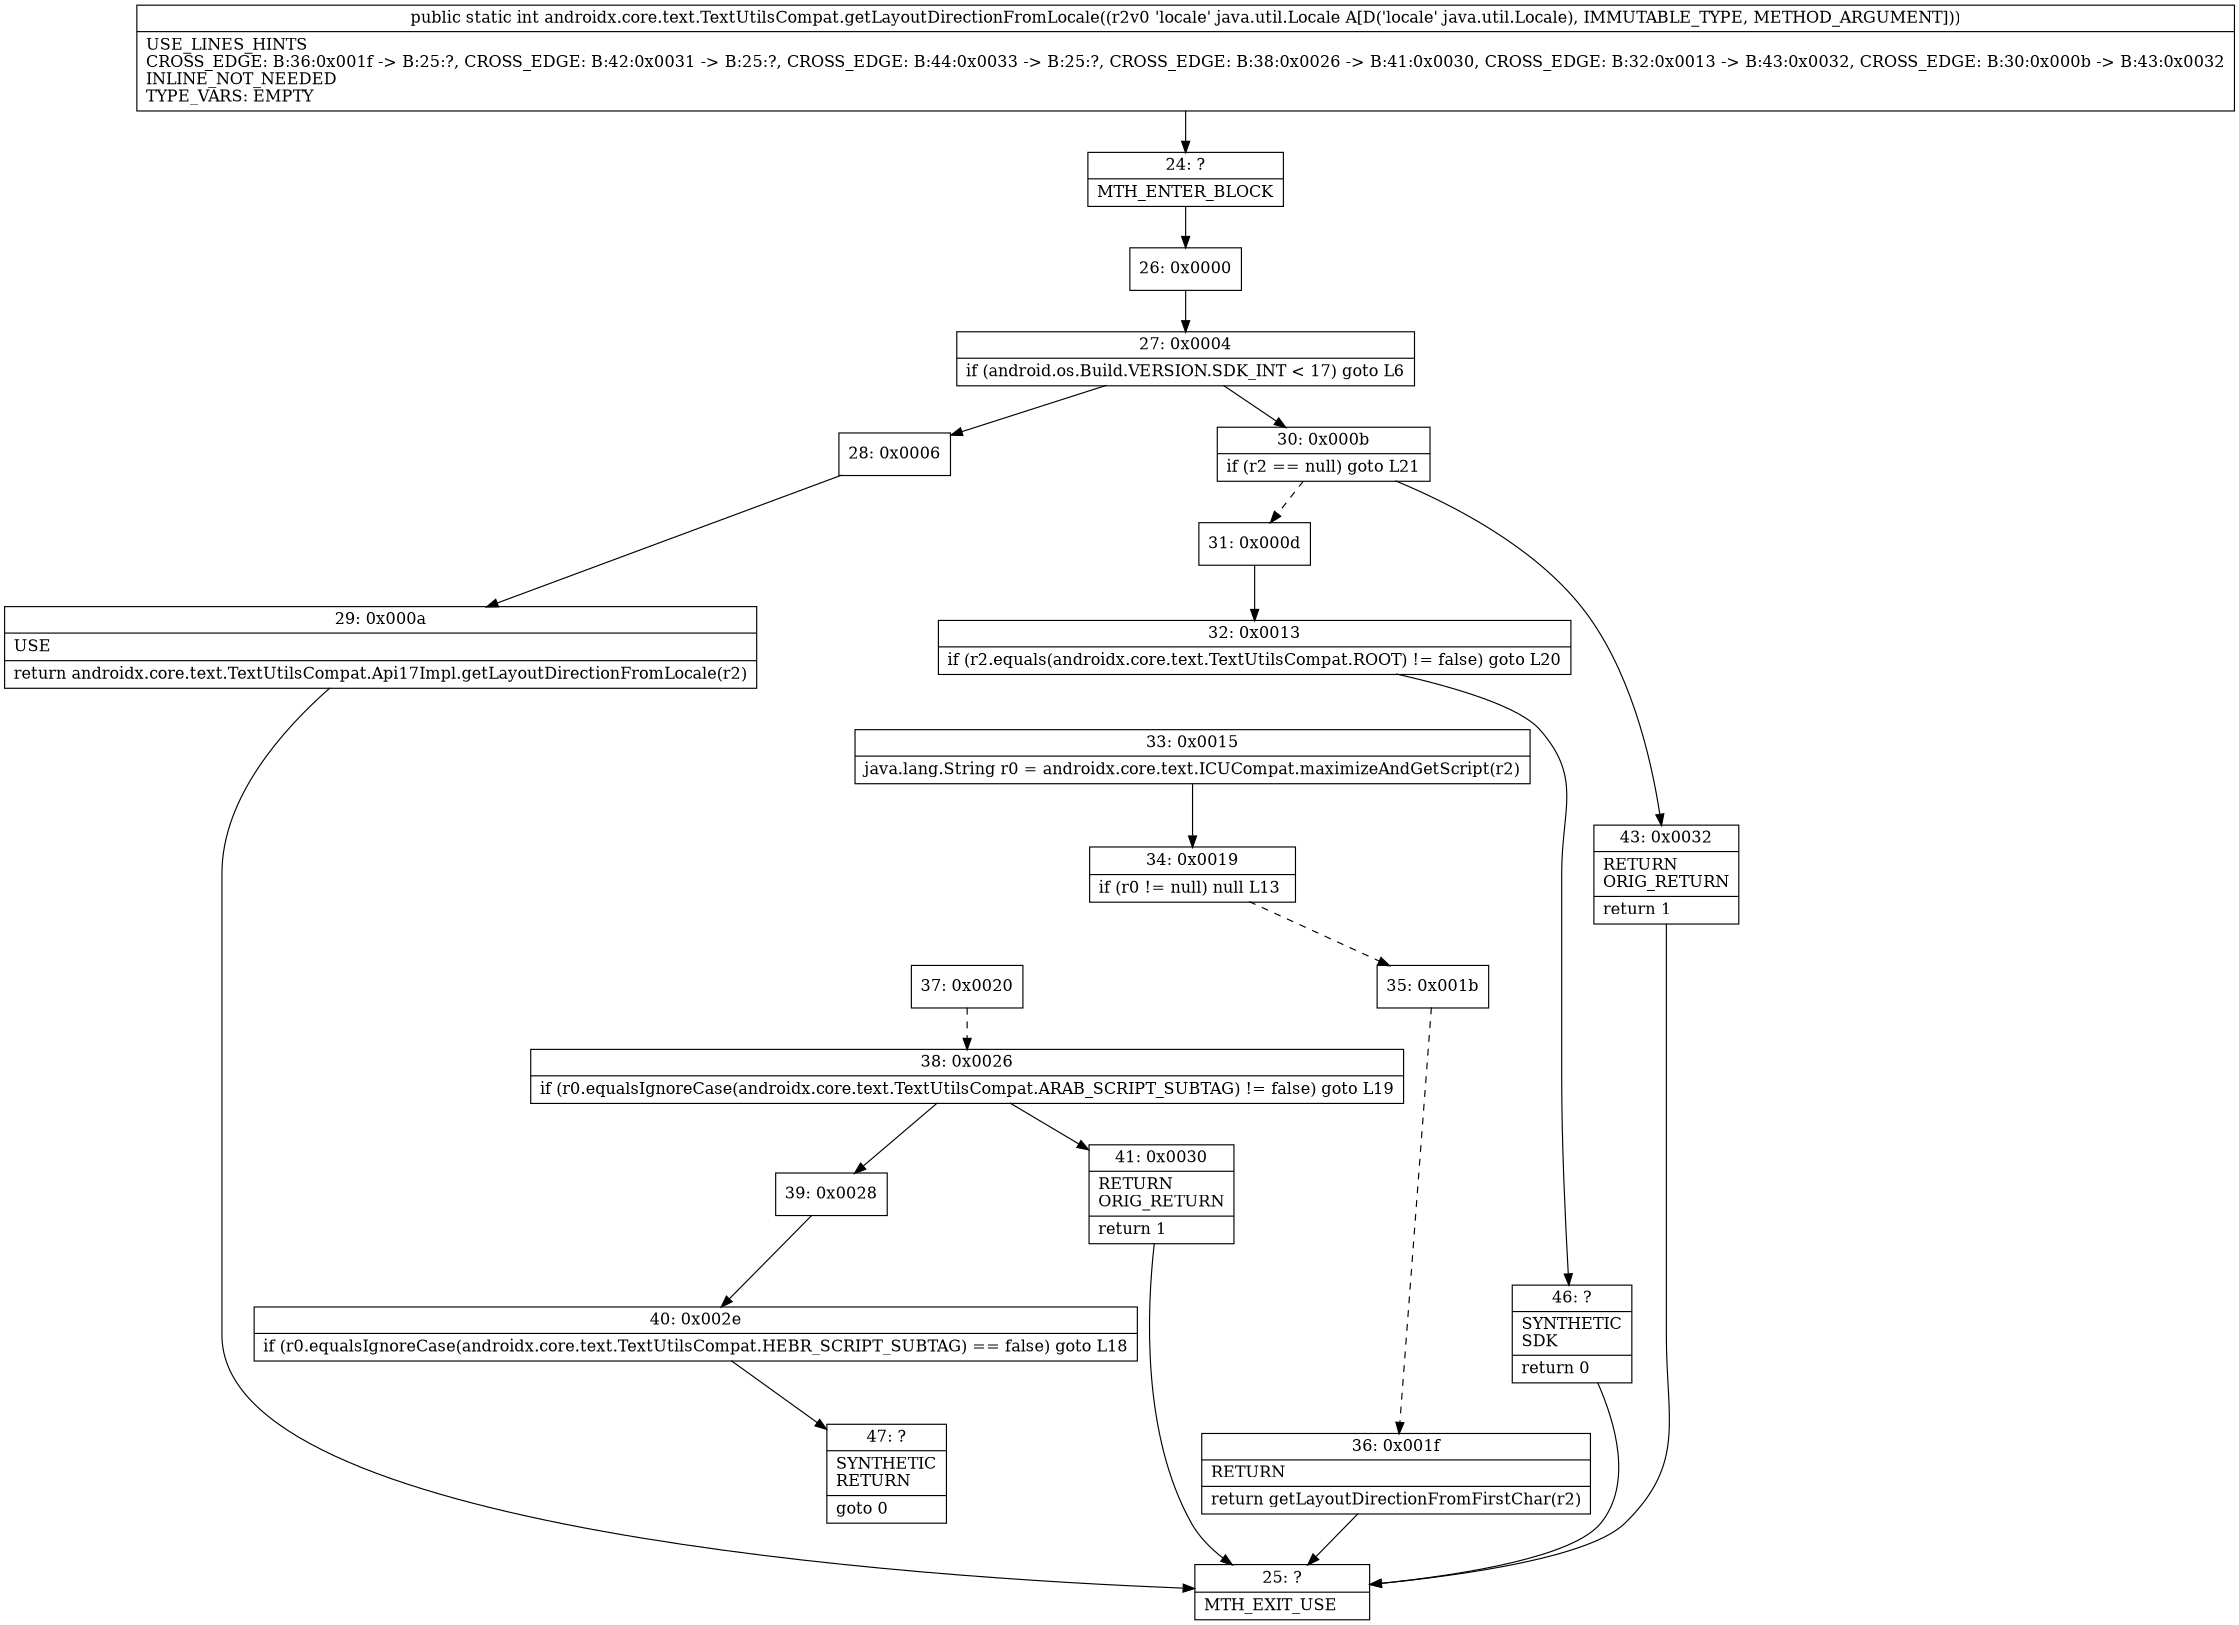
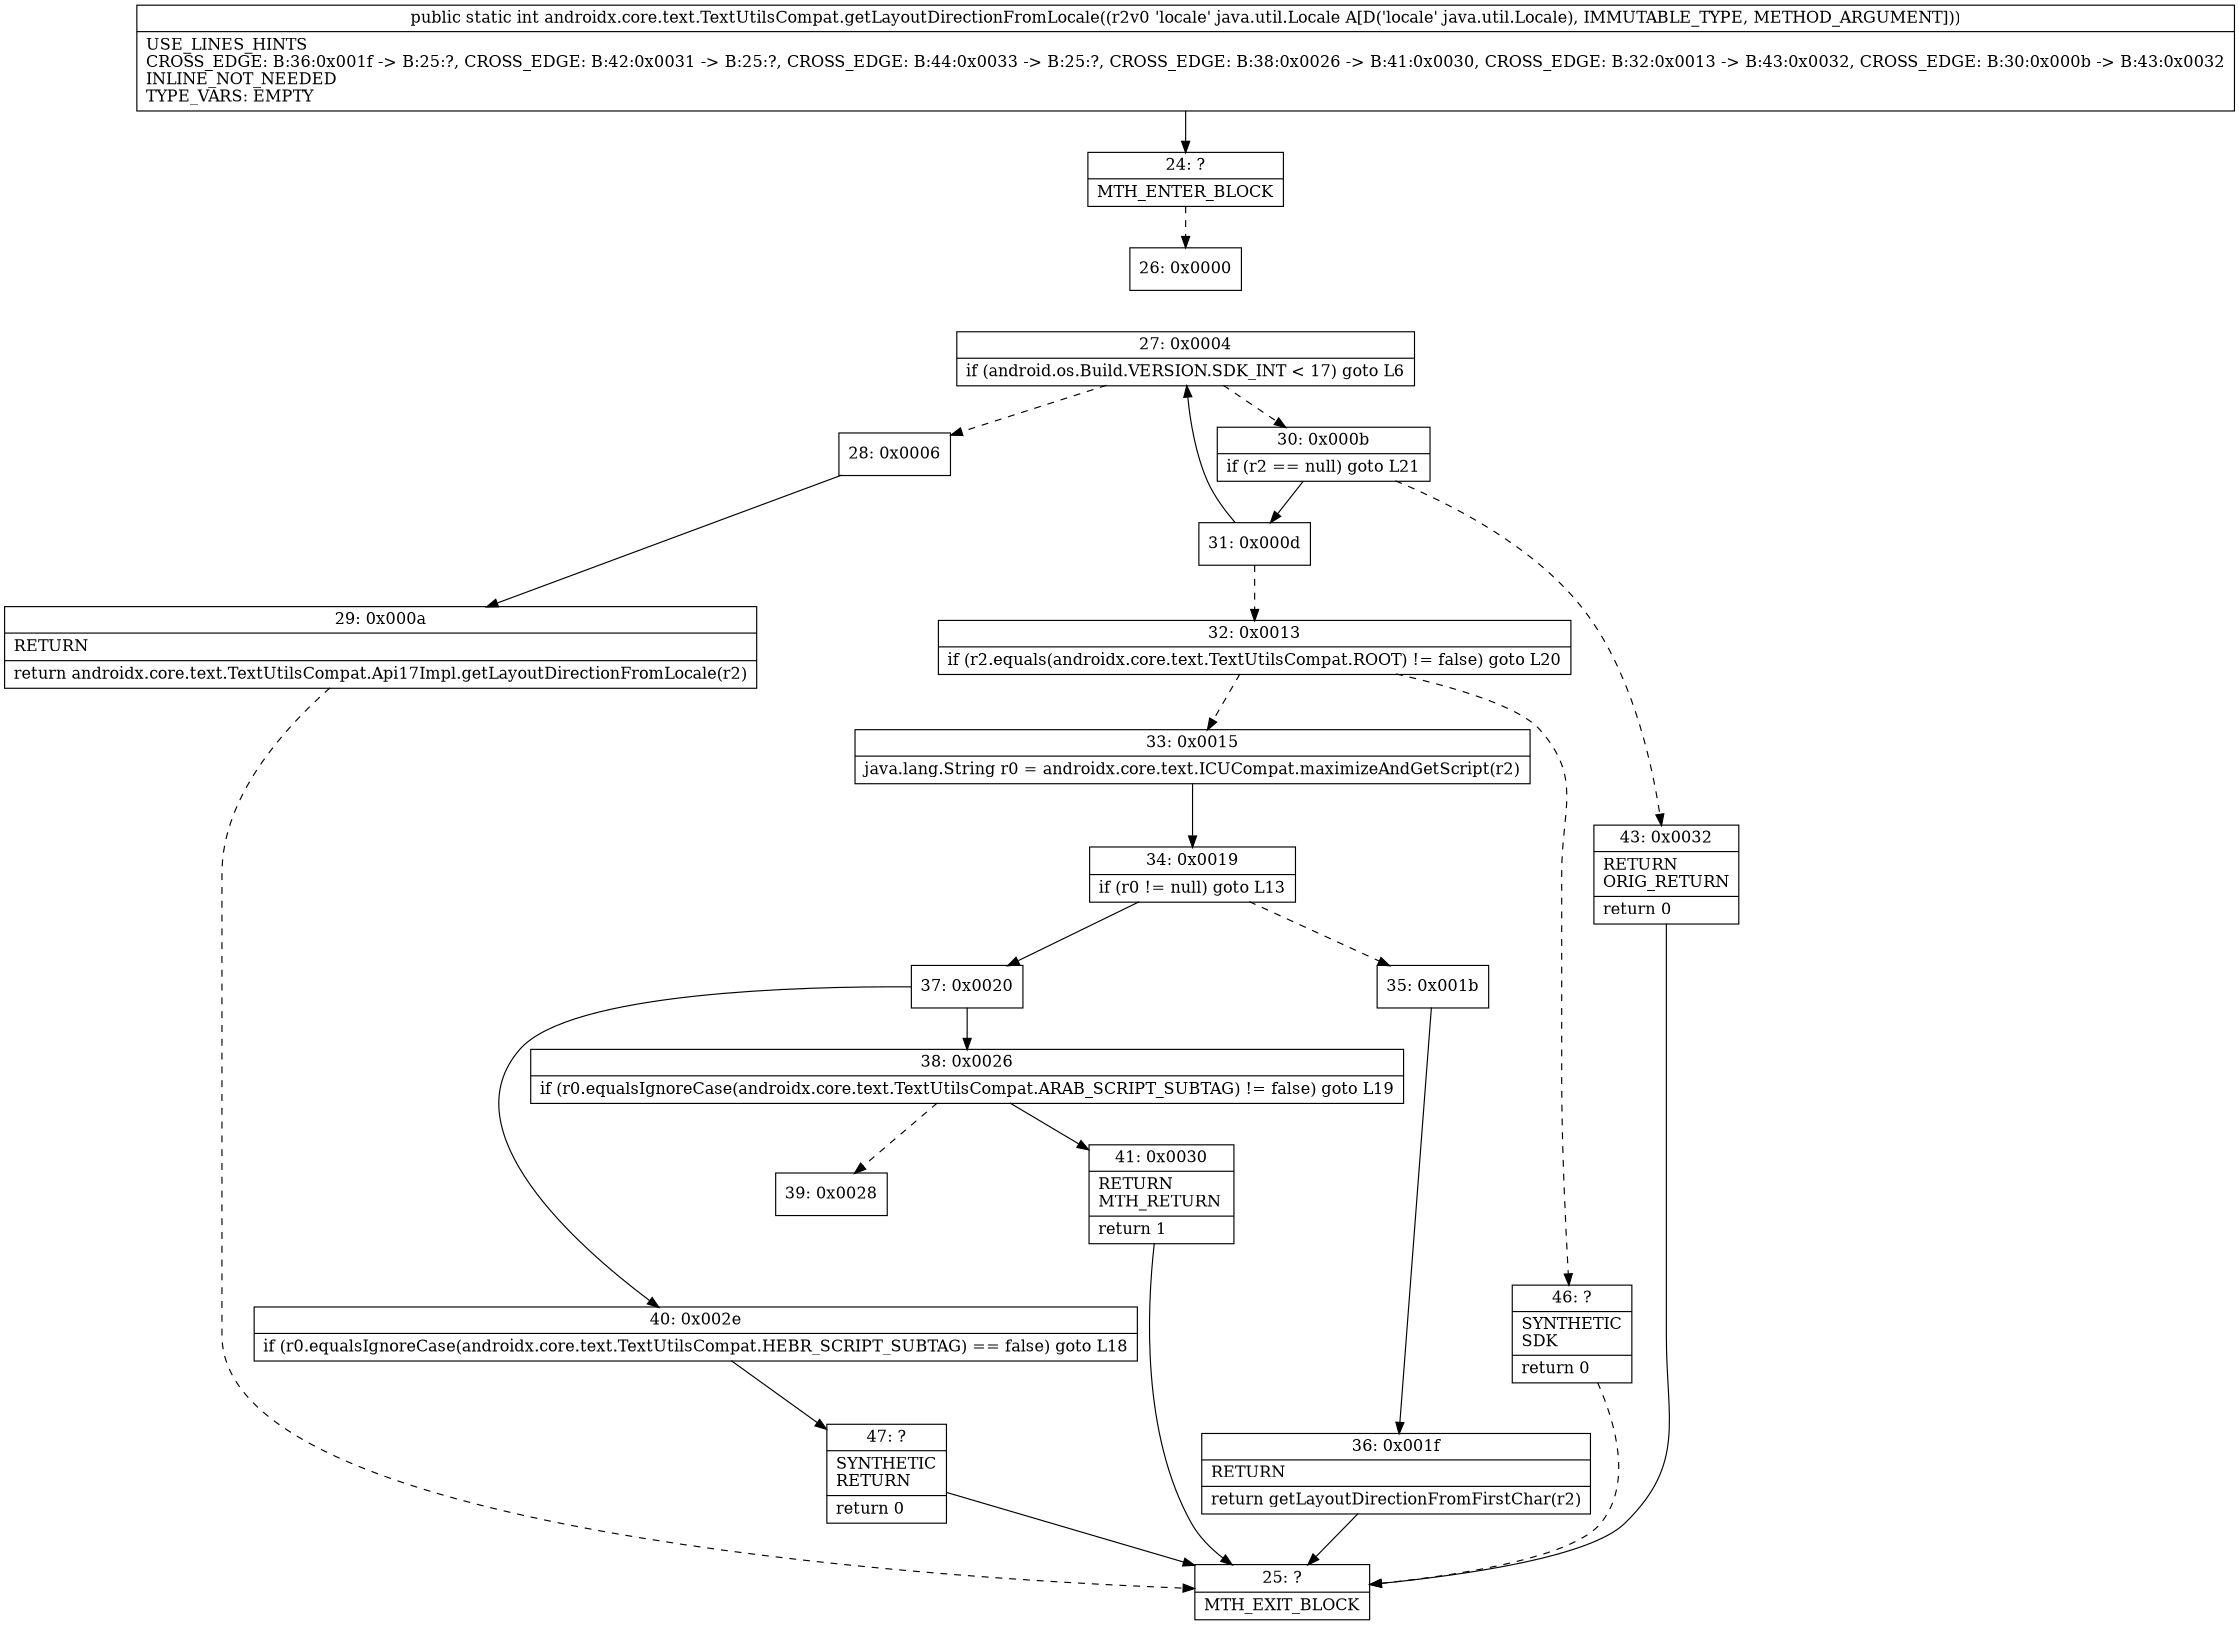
edge "24: ?" -> "26: 0x0000": style solid -> dashed
edge "26: 0x0000" -> "27: 0x0004": now "31: 0x000d" -> "27: 0x0004"
edge "27: 0x0004" -> "30: 0x000b": style solid -> dashed
edge "27: 0x0004" -> "28: 0x0006": style solid -> dashed
edge "30: 0x000b" -> "31: 0x000d": style dashed -> solid
edge "31: 0x000d" -> "32: 0x0013": style solid -> dashed
edge "30: 0x000b" -> "43: 0x0032": style solid -> dashed
node "29: 0x000a": text "USE" -> "RETURN"
edge "32: 0x0013" -> "33: 0x0015": added
node "34: 0x0019": text "if (r0 != null) null L13" -> "if (r0 != null) goto L13"
node "43: 0x0032": text "return 1" -> "return 0"
edge "32: 0x0013" -> "46: ?": style solid -> dashed
edge "34: 0x0019" -> "37: 0x0020": added
edge "37: 0x0020" -> "38: 0x0026": style dashed -> solid
edge "38: 0x0026" -> "39: 0x0028": style solid -> dashed
node "41: 0x0030": text "ORIG_RETURN" -> "MTH_RETURN"
edge "35: 0x001b" -> "36: 0x001f": style dashed -> solid
edge "39: 0x0028" -> "40: 0x002e": now "37: 0x0020" -> "40: 0x002e"
edge "29: 0x000a" -> "25: ?": style solid -> dashed
node "47: ?": text "goto 0" -> "return 0"
edge "47: ?" -> "25: ?": added
edge "46: ?" -> "25: ?": style solid -> dashed
node "25: ?": text "MTH_EXIT_USE" -> "MTH_EXIT_BLOCK"
